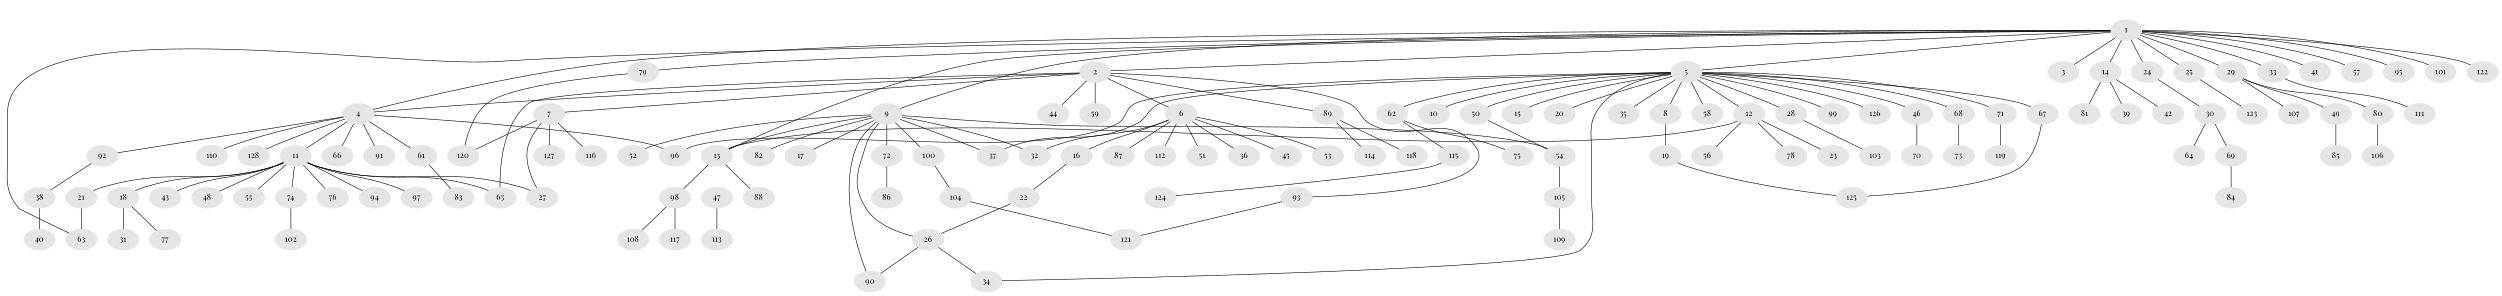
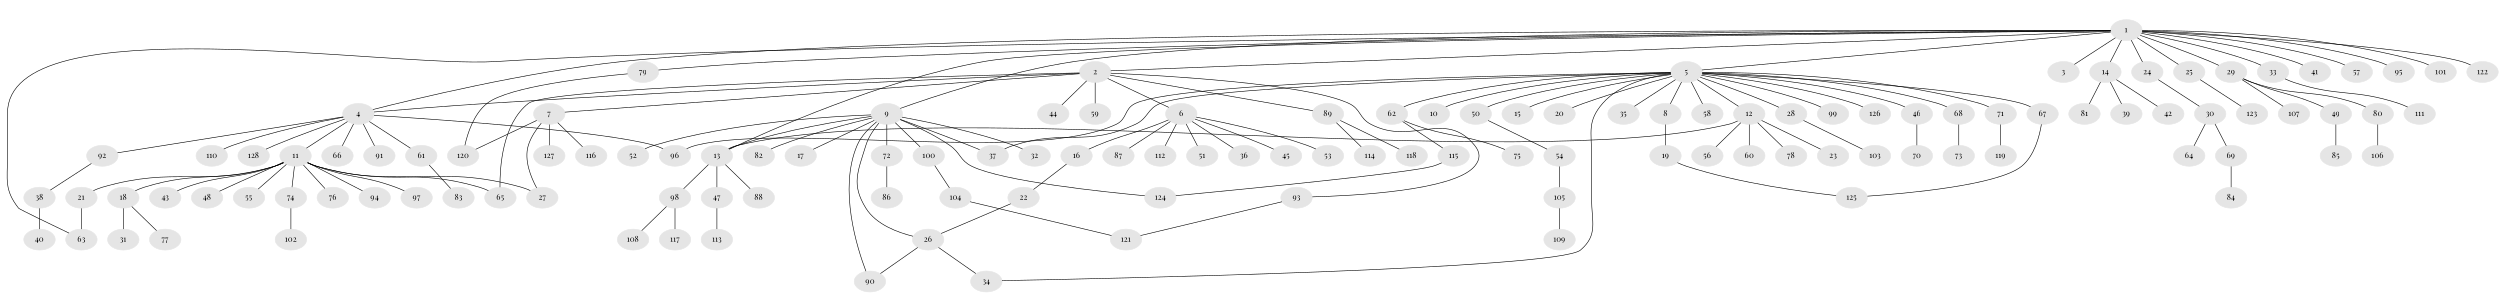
edge "9" -- "54": now "9" -- "124"
edge "6" -- "32": removed
node "60": added
edge "13" -- "47": added
